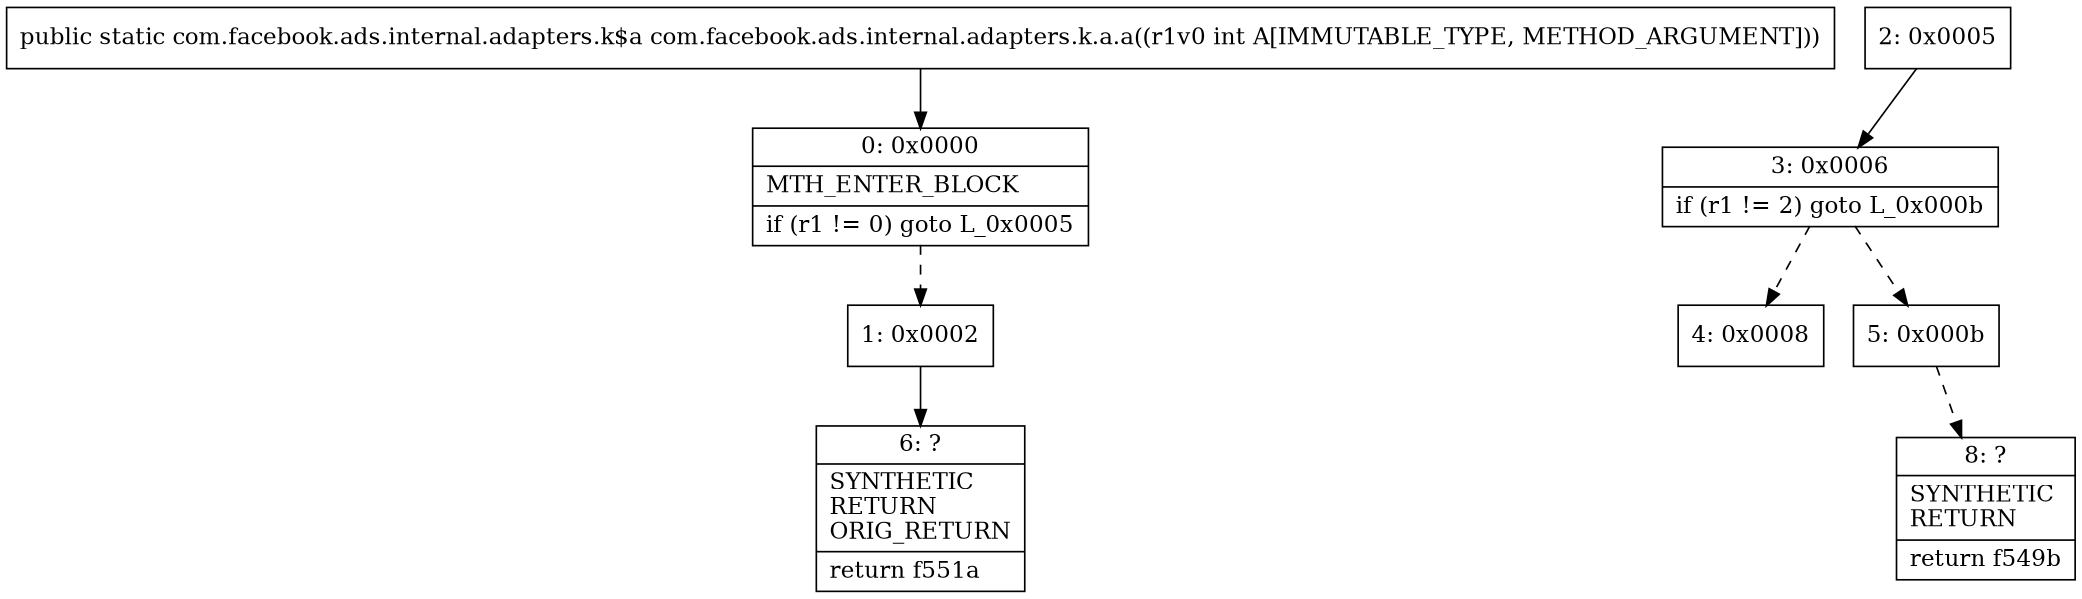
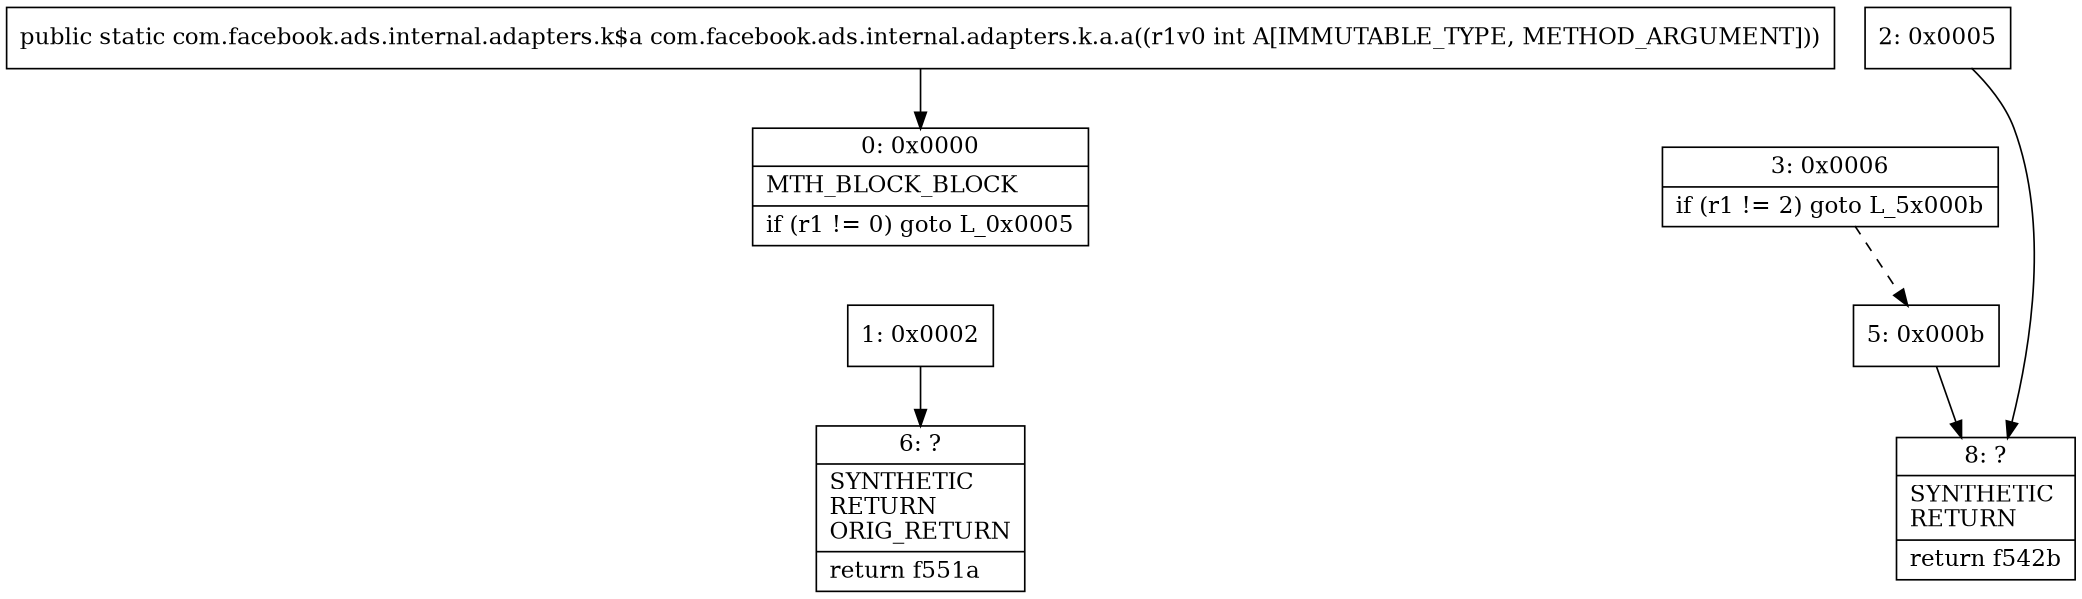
edge "2: 0x0005" -> "3: 0x0006": now "2: 0x0005" -> "8: ?"
node "0: 0x0000": text "MTH_ENTER_BLOCK" -> "MTH_BLOCK_BLOCK"
node "3: 0x0006": text "if (r1 != 2) goto L_0x000b" -> "if (r1 != 2) goto L_5x000b"
edge "0: 0x0000" -> "1: 0x0002": removed
node "4: 0x0008": removed
edge "5: 0x000b" -> "8: ?": style dashed -> solid
node "8: ?": text "return f549b" -> "return f542b"
